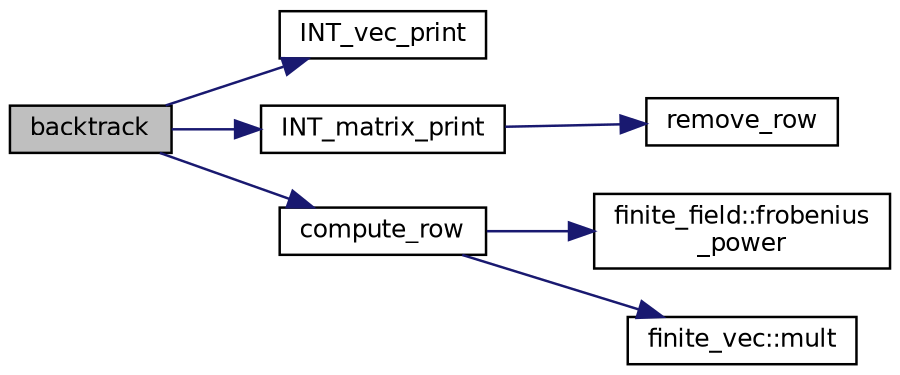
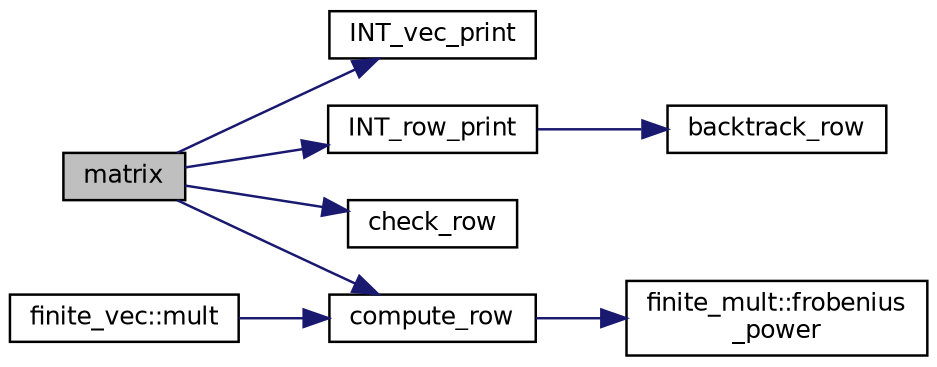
node "remove_row": label "remove_row" -> "backtrack_row"
node "backtrack": label "backtrack" -> "matrix"
node "INT_matrix_print": label "INT_matrix_print" -> "INT_row_print"
node "check_row": added
node "finite_field::frobenius _power": label "finite_field::frobenius _power" -> "finite_mult::frobenius _power"
edge "compute_row" -> "finite_vec::mult": reversed
